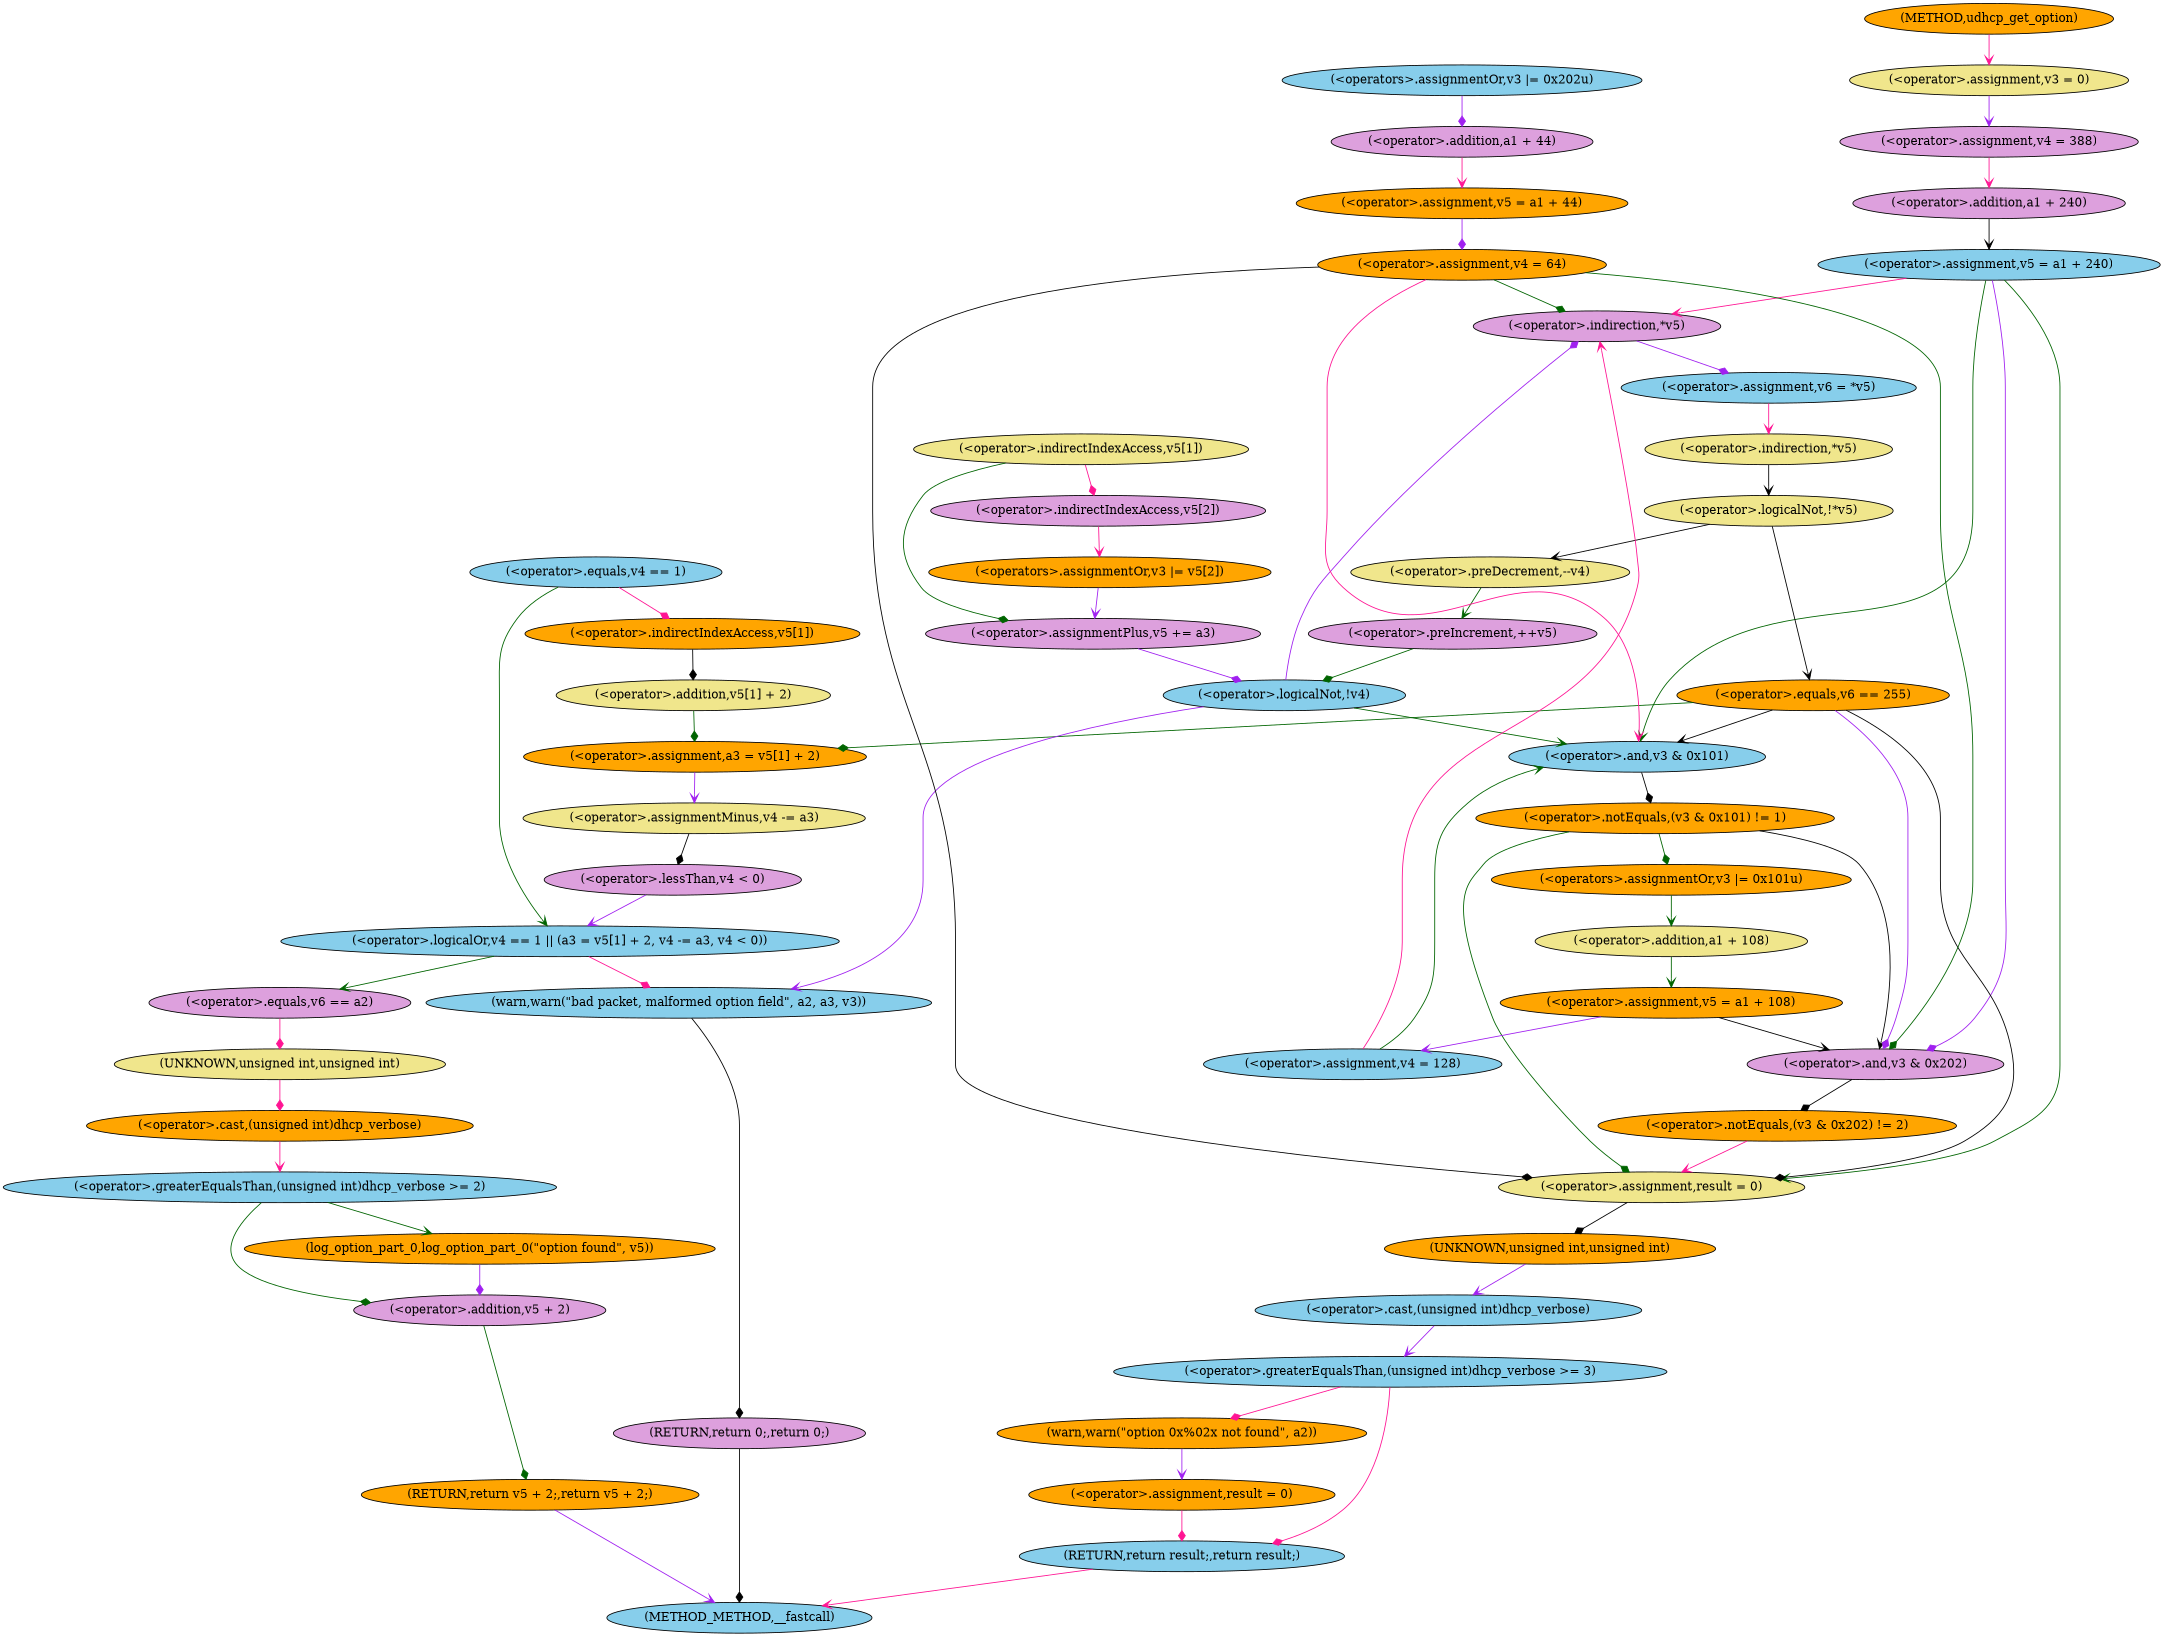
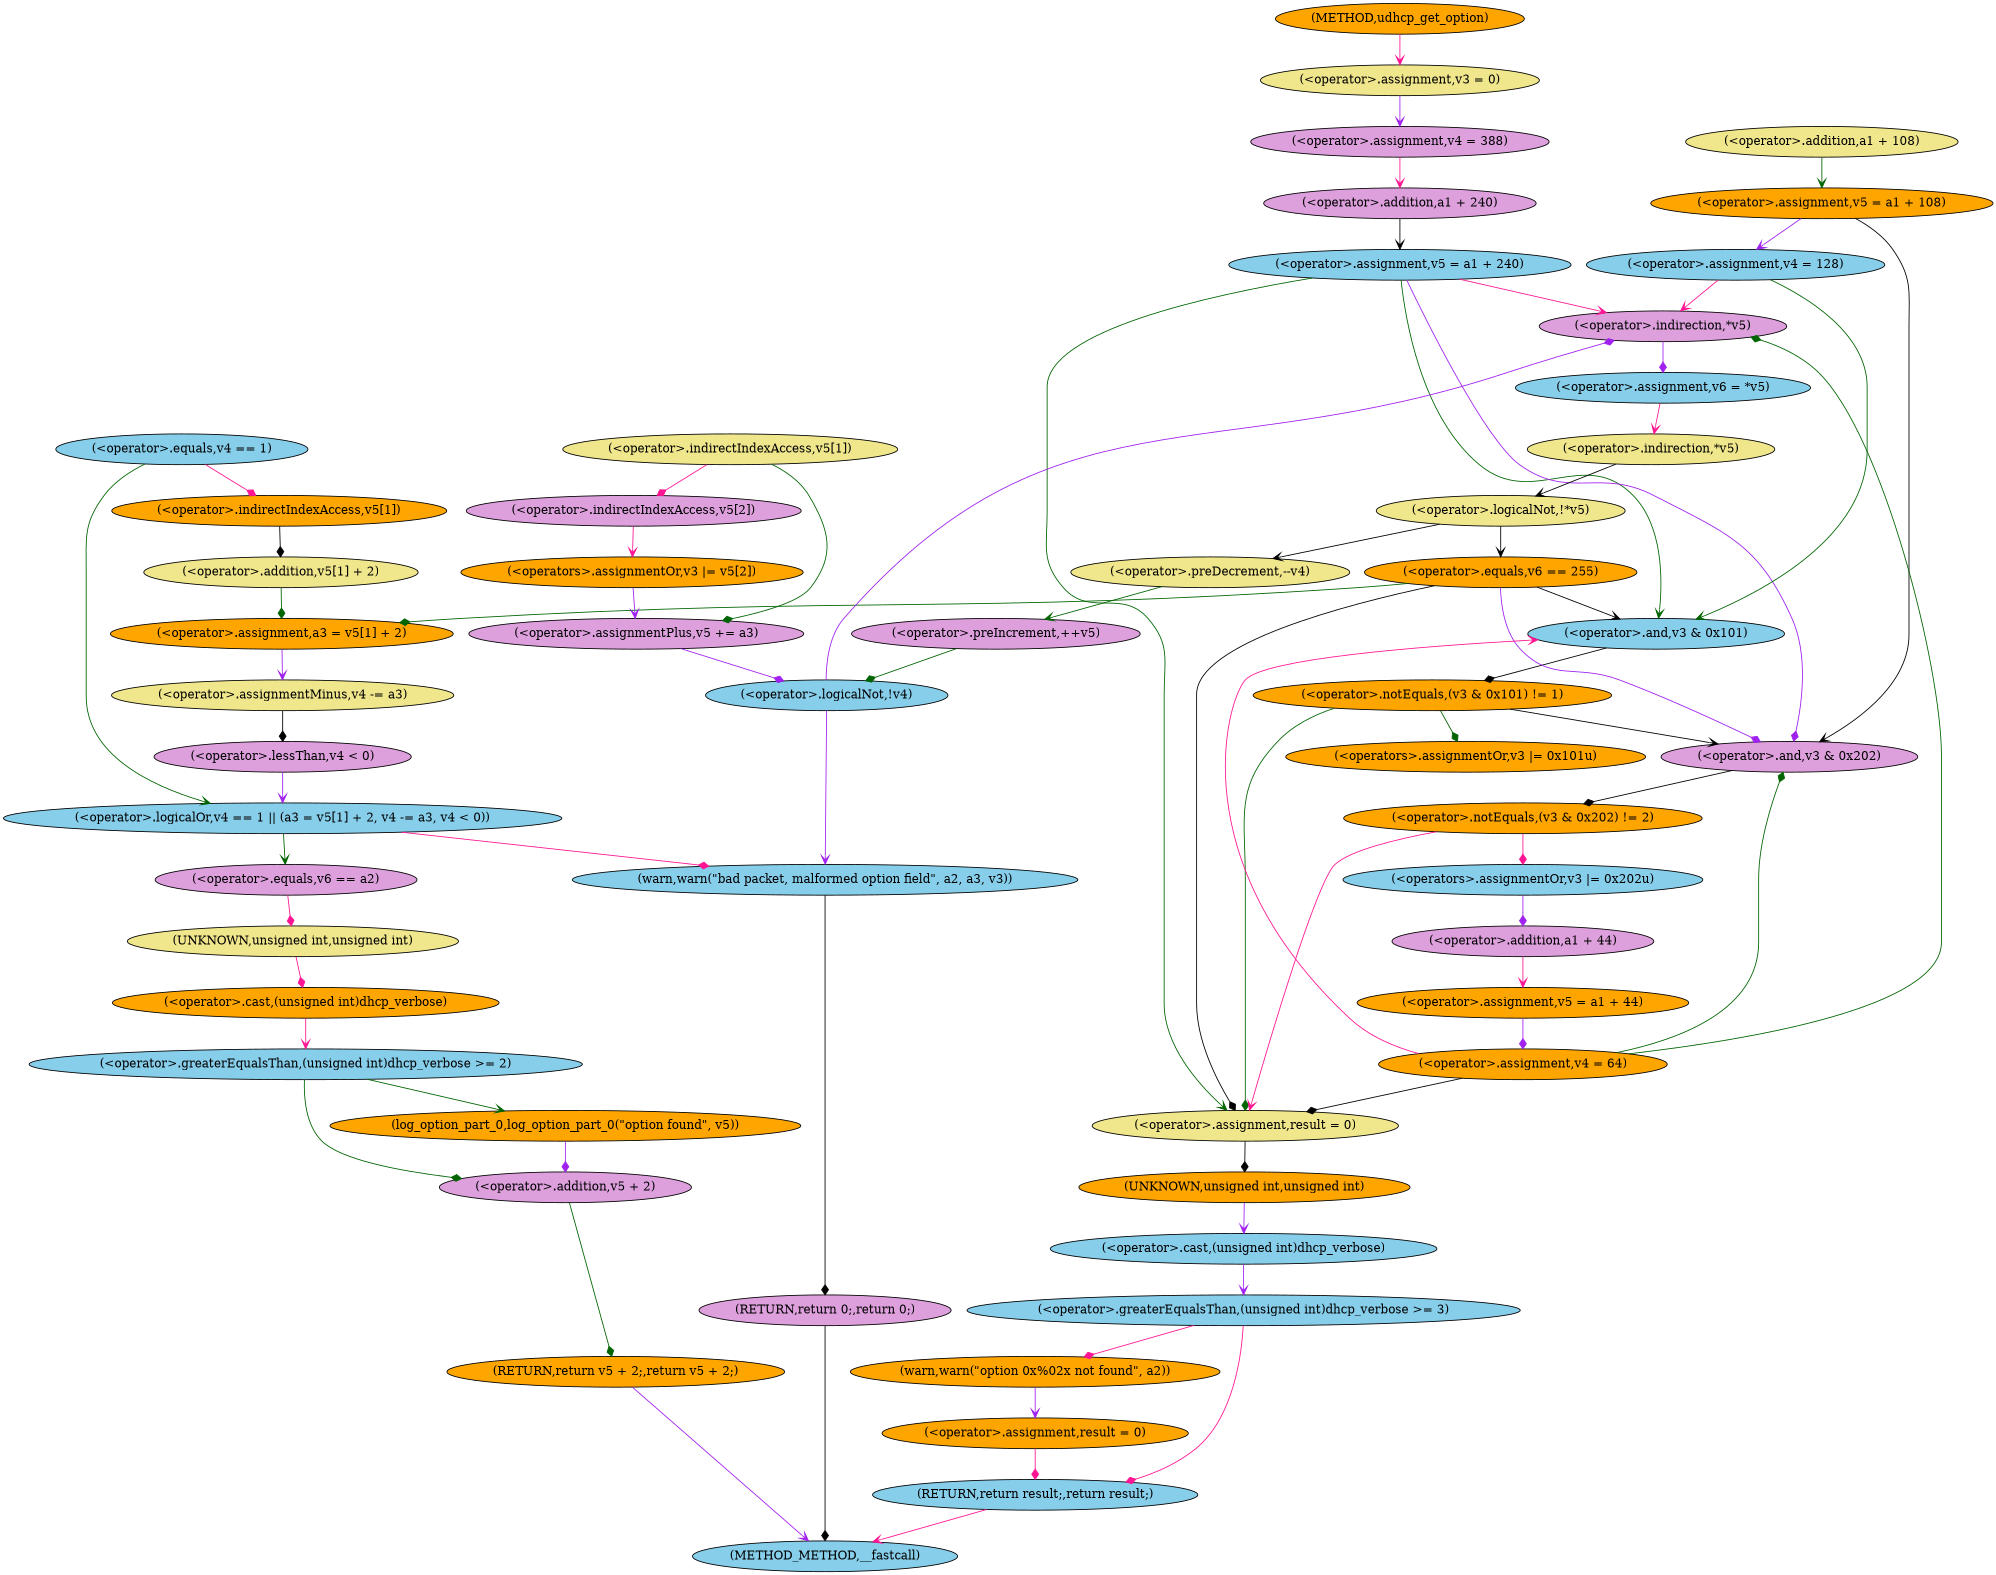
edge "(<operator>.logicalNot,!v4)" -> "(<operator>.and,v3 & 0x101)": removed
edge "(<operator>.notEquals,(v3 & 0x202) != 2)" -> "(<operators>.assignmentOr,v3 |= 0x202u)": added
edge "(<operators>.assignmentOr,v3 |= 0x101u)" -> "(<operator>.addition,a1 + 108)": removed
